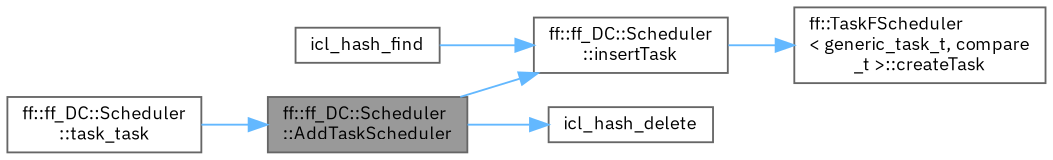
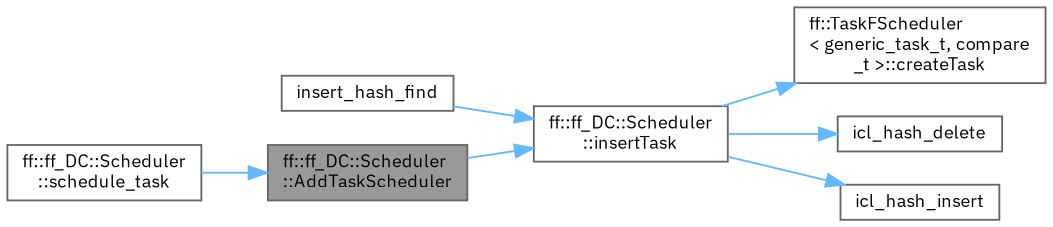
node "icl_hash_find": label "icl_hash_find" -> "insert_hash_find"
node "ff::ff_DC::Scheduler ::task_task": label "ff::ff_DC::Scheduler ::task_task" -> "ff::ff_DC::Scheduler ::schedule_task"
edge "ff::ff_DC::Scheduler ::AddTaskScheduler" -> "icl_hash_delete": now "ff::ff_DC::Scheduler ::insertTask" -> "icl_hash_delete"
node "icl_hash_insert": added
